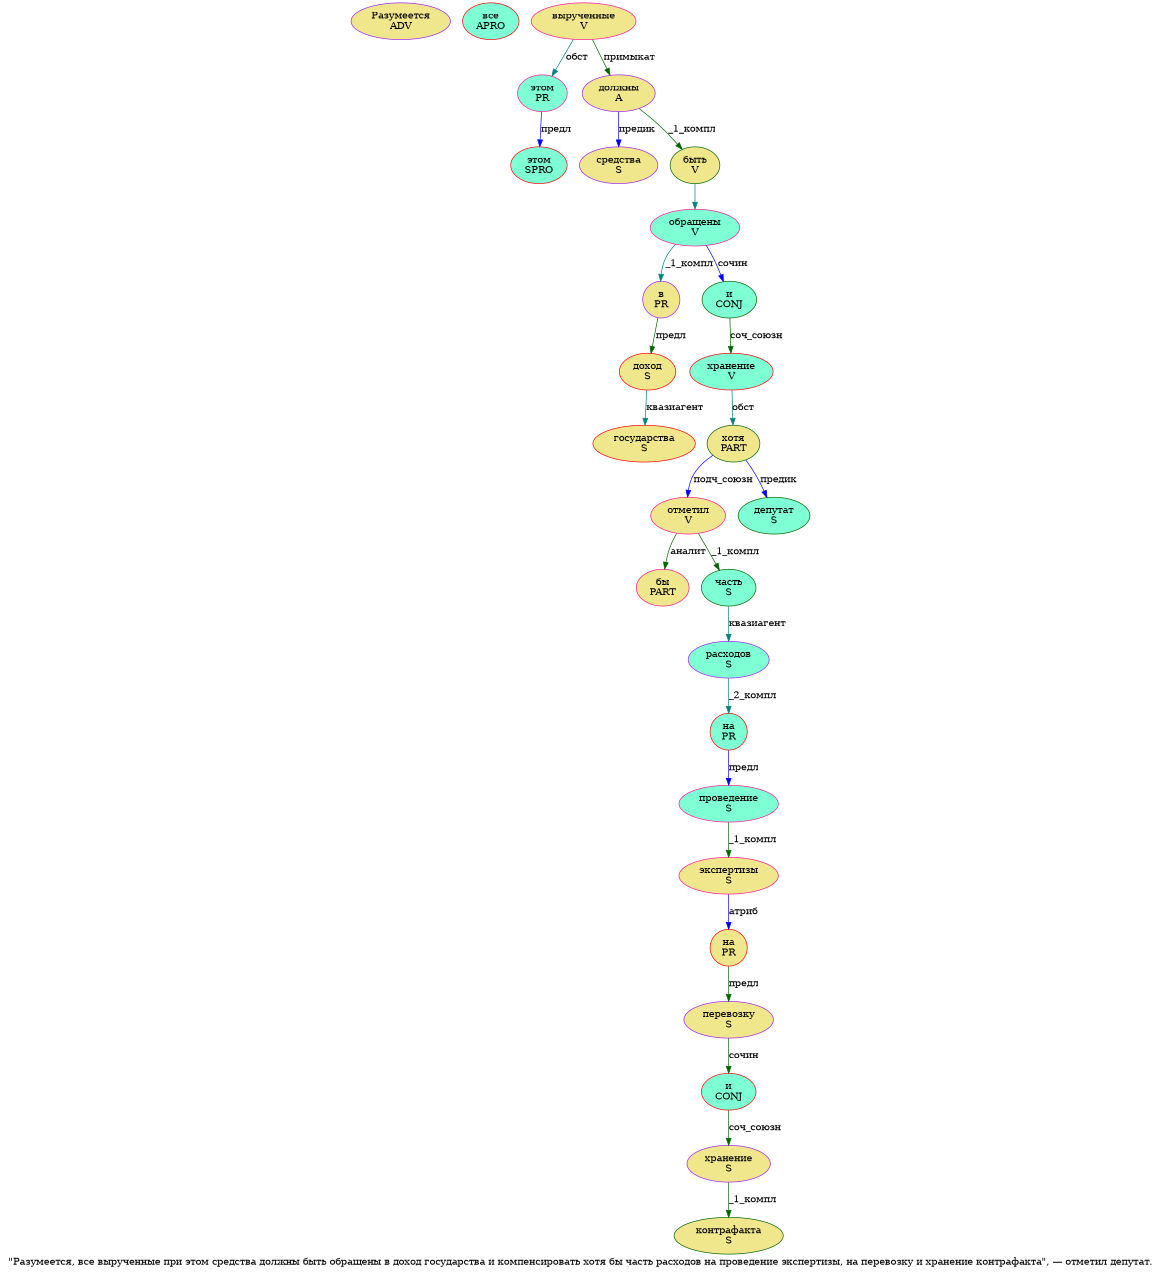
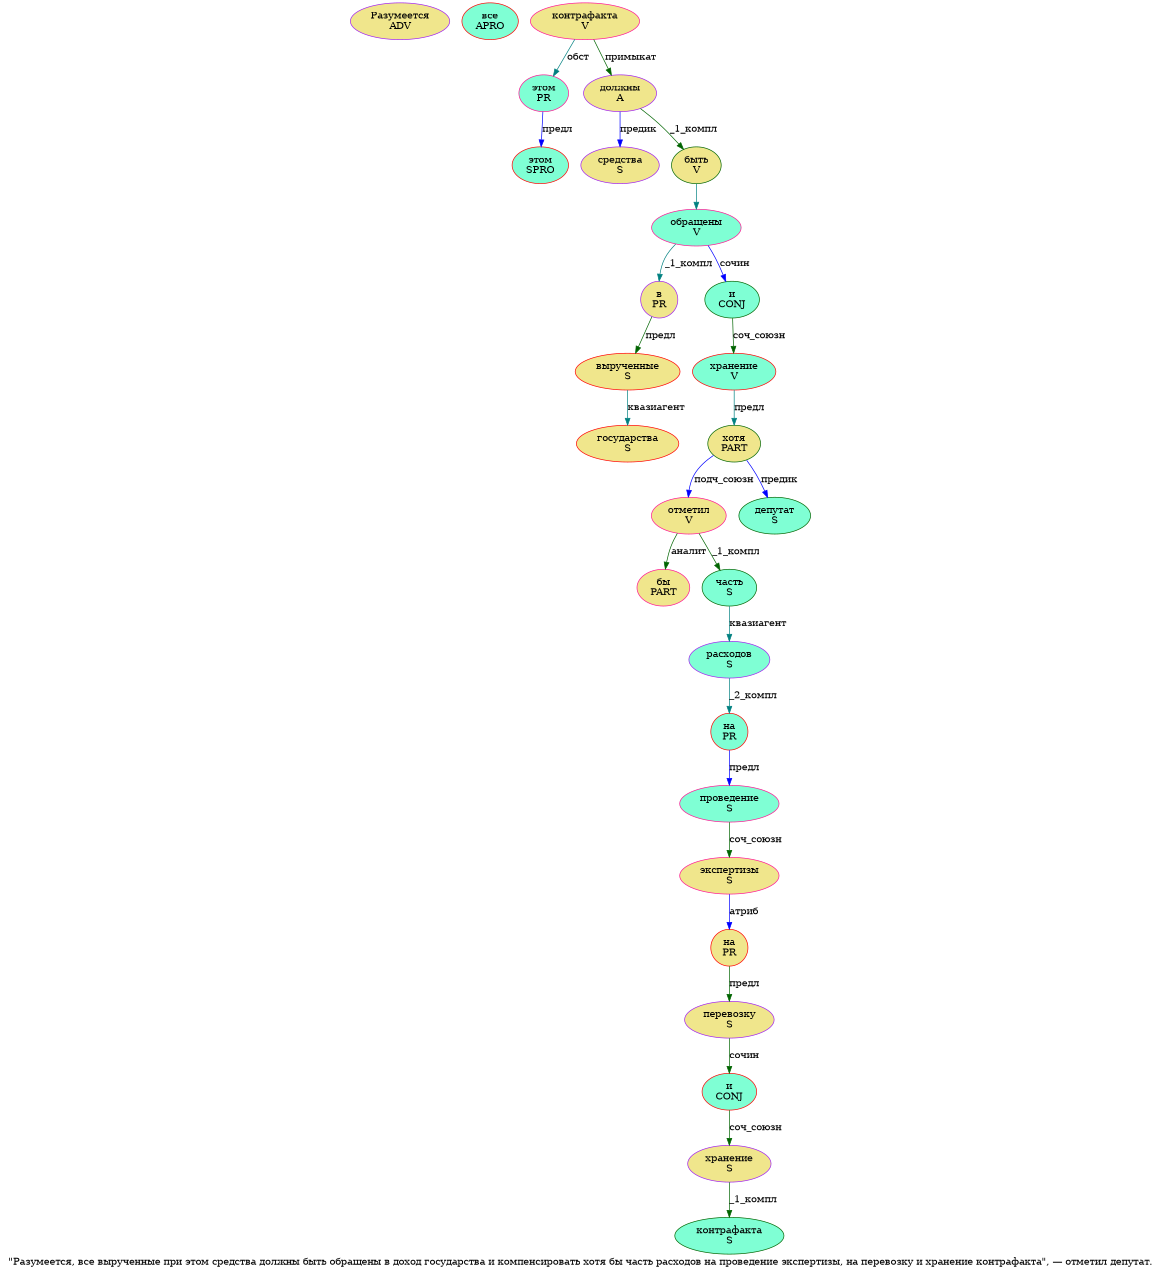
node "вырученные V": label "вырученные V" -> "контрафакта V"
node "доход S": label "доход S" -> "вырученные S"
edge "хранение V" -> "хотя PART": label "обст" -> "предл"
edge "проведение S" -> "экспертизы S": label "_1_компл" -> "соч_союзн"
node "контрафакта S": fillcolor khaki -> aquamarine
